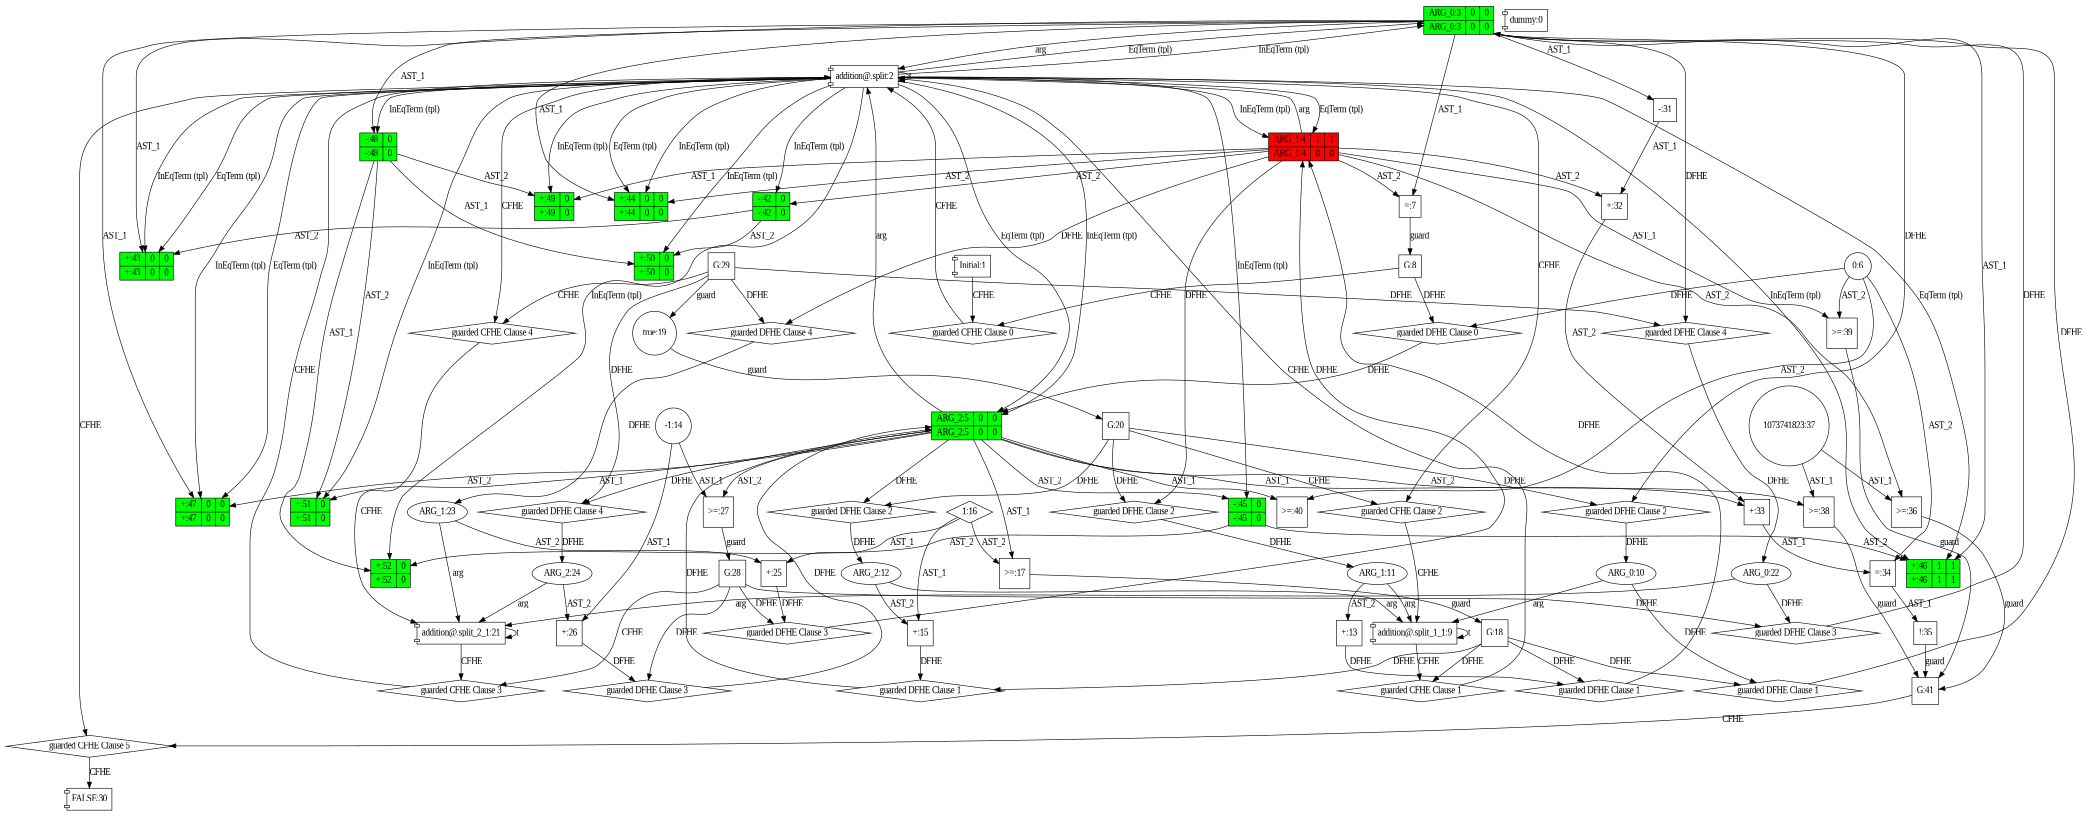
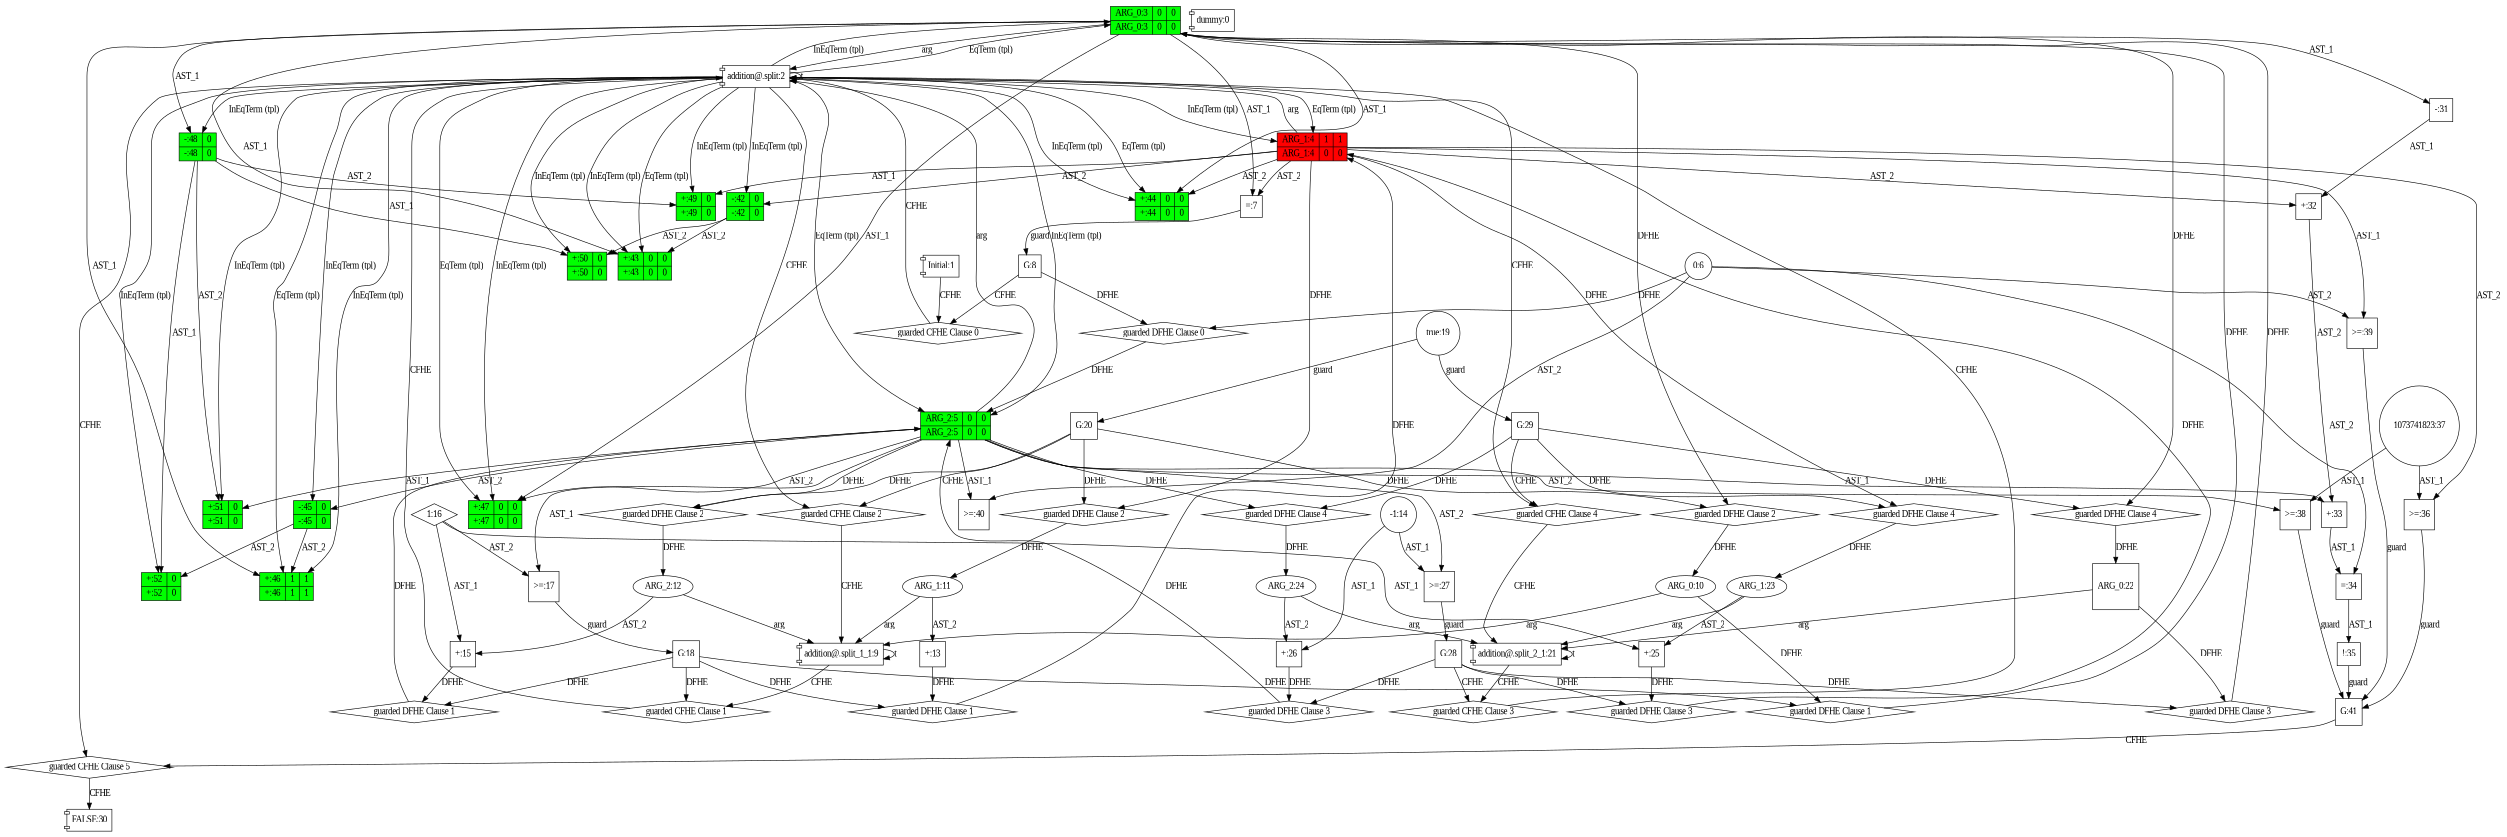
edge "G:29" -> "true:19": reversed
node "ARG_0:22": shape ellipse -> square
